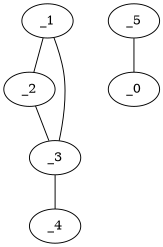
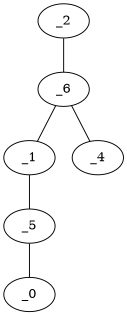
edge "_1" -- "_2": now "_1" -- "_5"
node "_3": label "_3" -> "_6"
